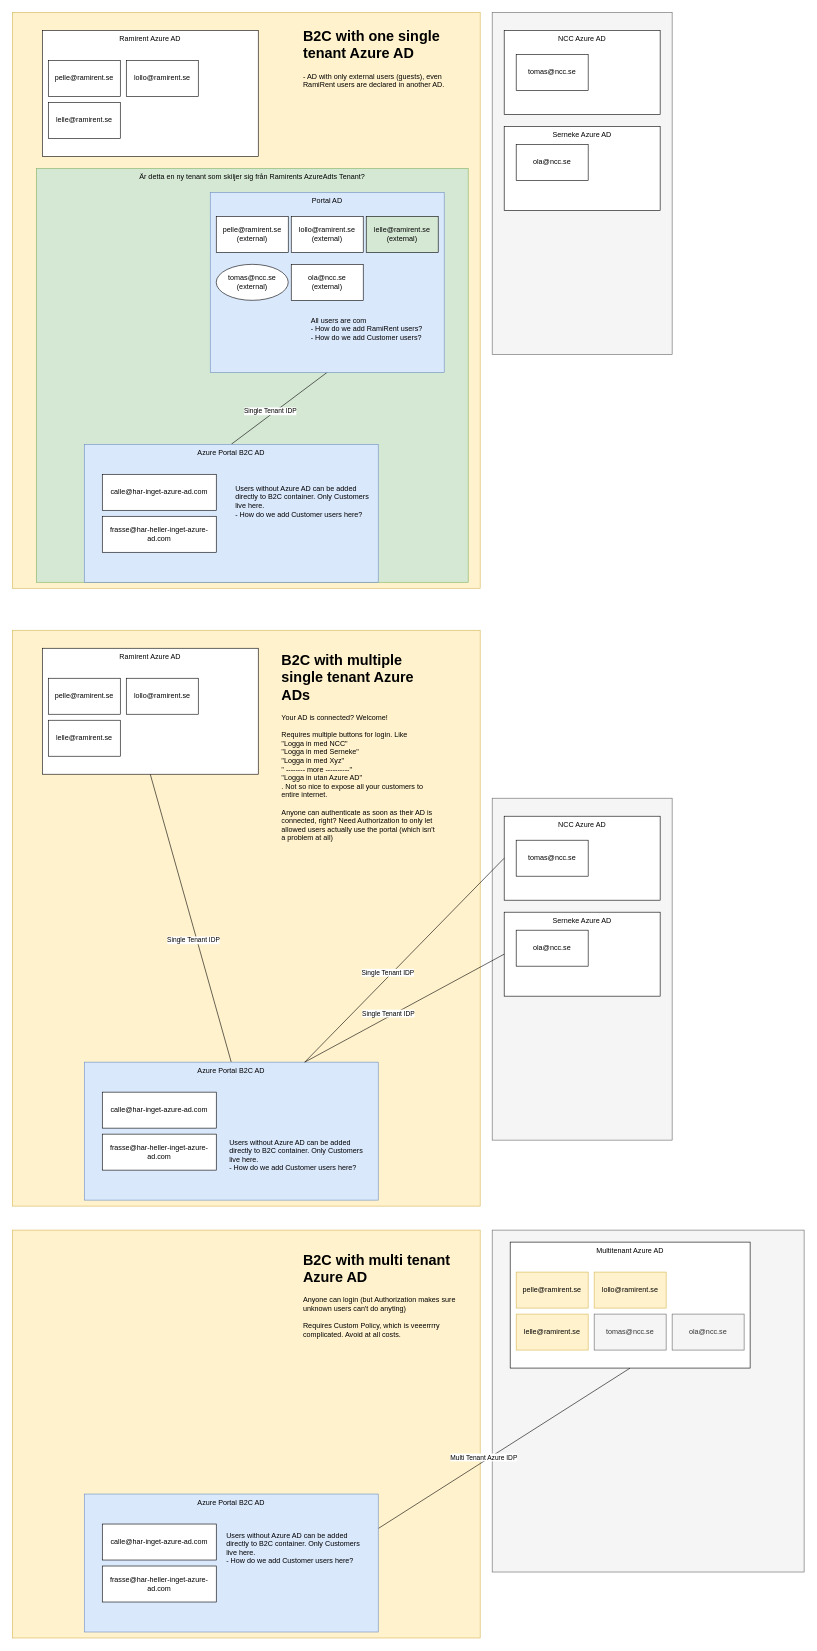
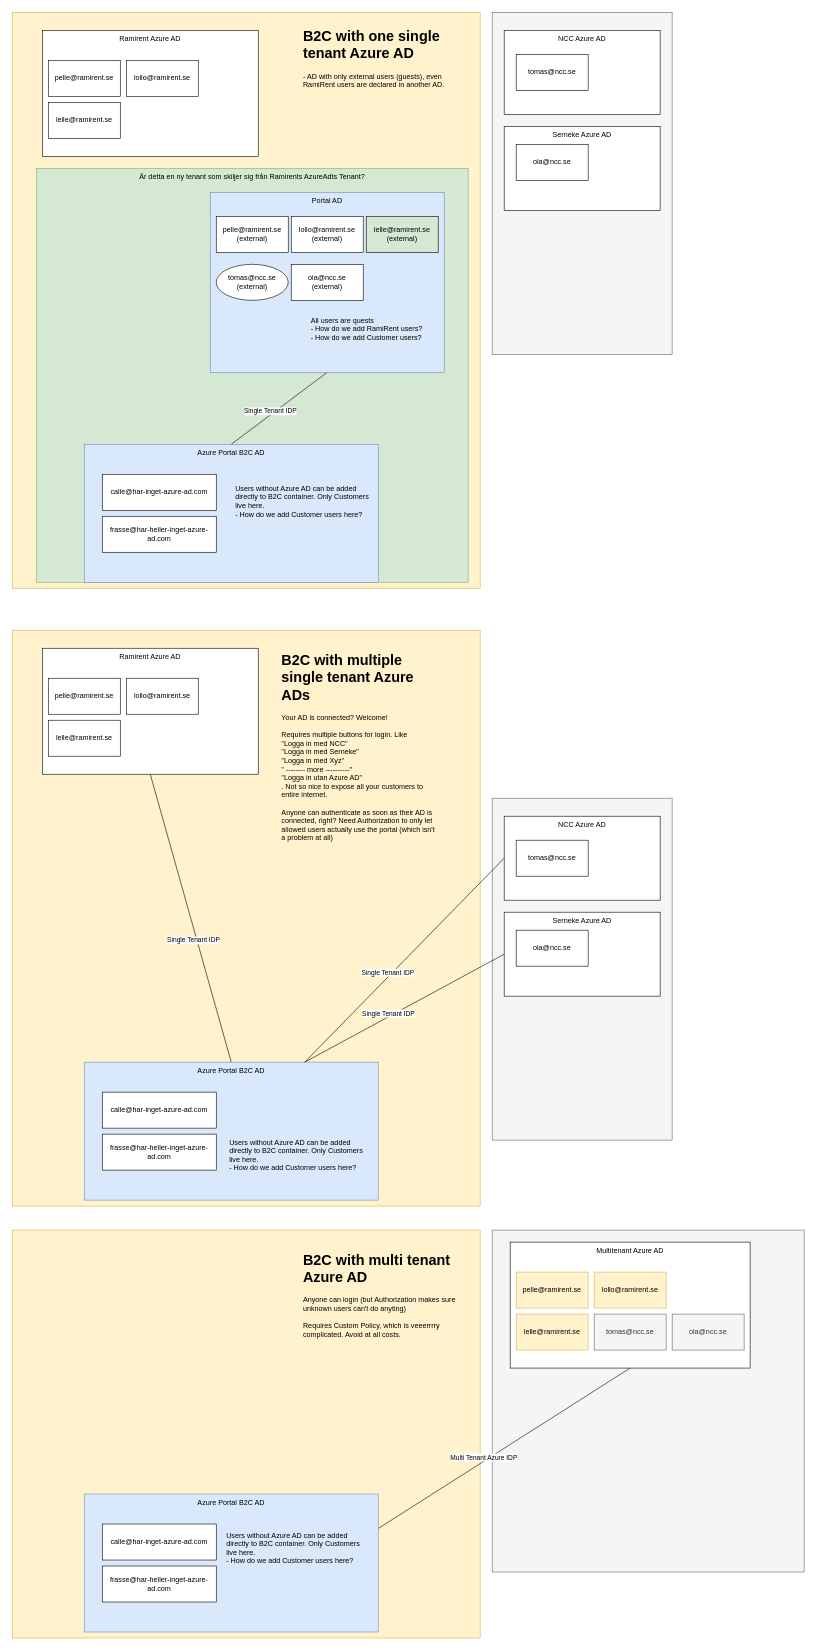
node "All users are com - How do we add RamiRent users? - How do we add Customer users?": label "All users are com - How do we add RamiRent users? - How do we add Customer users?" -> "All users are quests - How do we add RamiRent users? - How do we add Customer users?"
